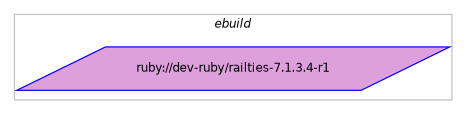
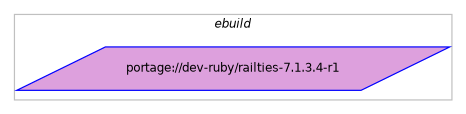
node "ruby://dev-ruby/railties-7.1.3.4-r1": label "ruby://dev-ruby/railties-7.1.3.4-r1" -> "portage://dev-ruby/railties-7.1.3.4-r1"
